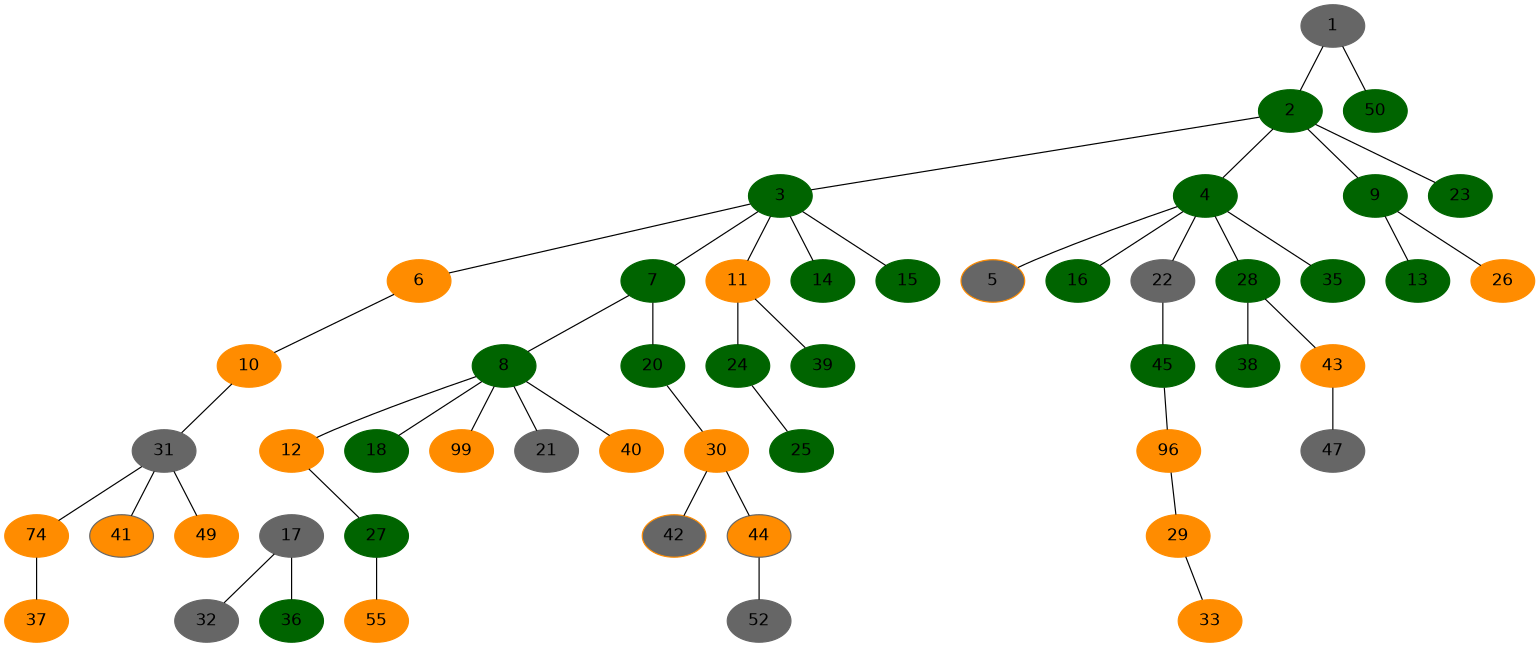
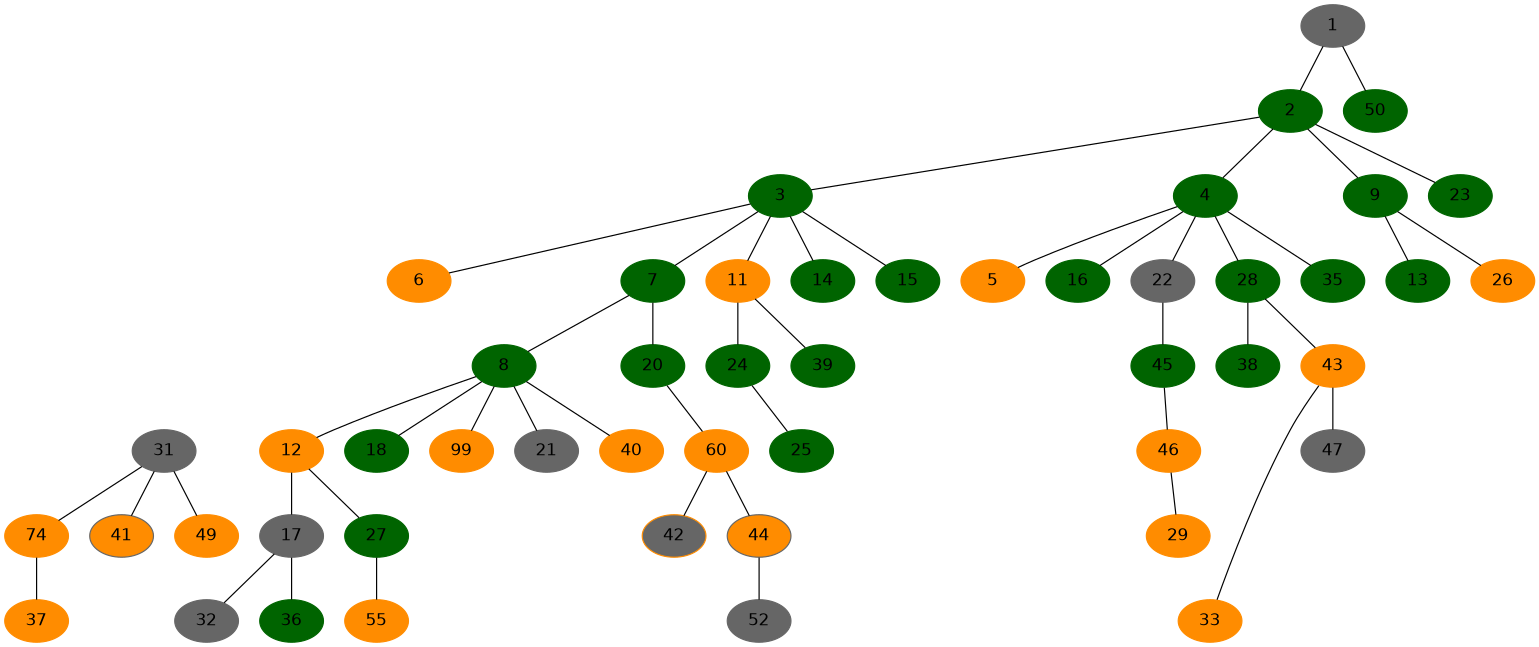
node "5": fillcolor gray40 -> darkorange
node "10": removed
node "30": label "30" -> "60"
node "96": label "96" -> "46"
edge "12" -- "17": added
edge "29" -- "33": now "43" -- "33"
